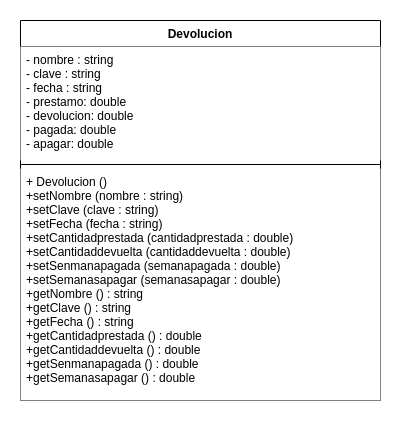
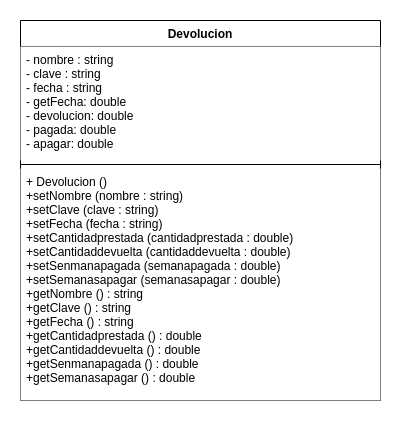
node "- nombre : string - clave : string - fecha : string - prestamo: double - devolucion: double - pagada: double - apagar: double": label "- nombre : string - clave : string - fecha : string - prestamo: double - devolucion: double - pagada: double - apagar: double" -> "- nombre : string - clave : string - fecha : string - getFecha: double - devolucion: double - pagada: double - apagar: double"
